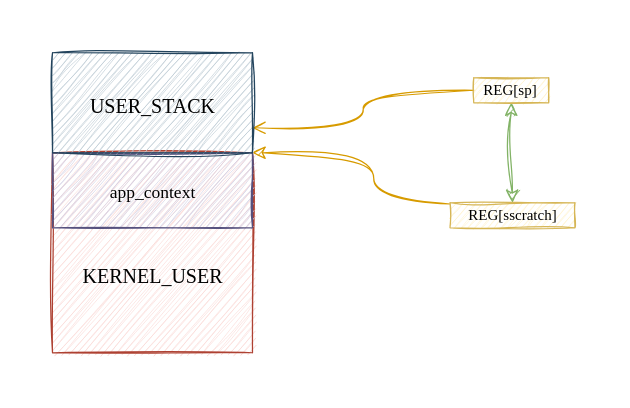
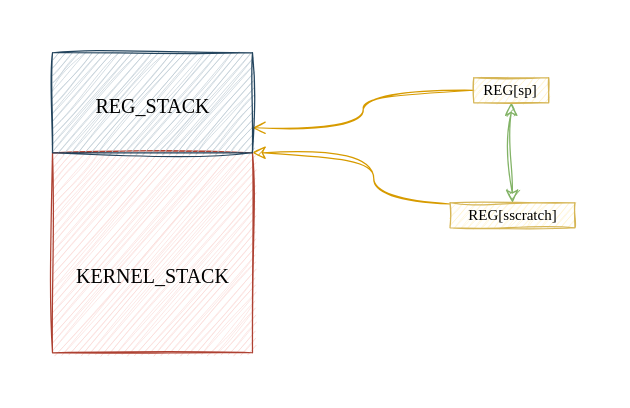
node "USER_STACK": label "USER_STACK" -> "REG_STACK"
node "app_context": removed
node "KERNEL_USER": label "KERNEL_USER" -> "KERNEL_STACK"
